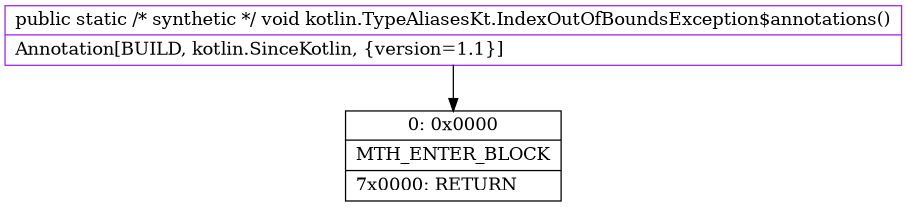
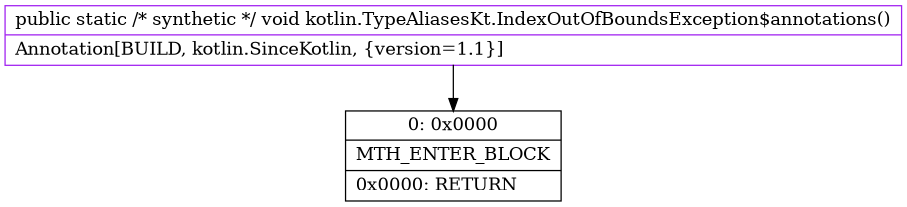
node "0: 0x0000": text "7x0000: RETURN" -> "0x0000: RETURN"
